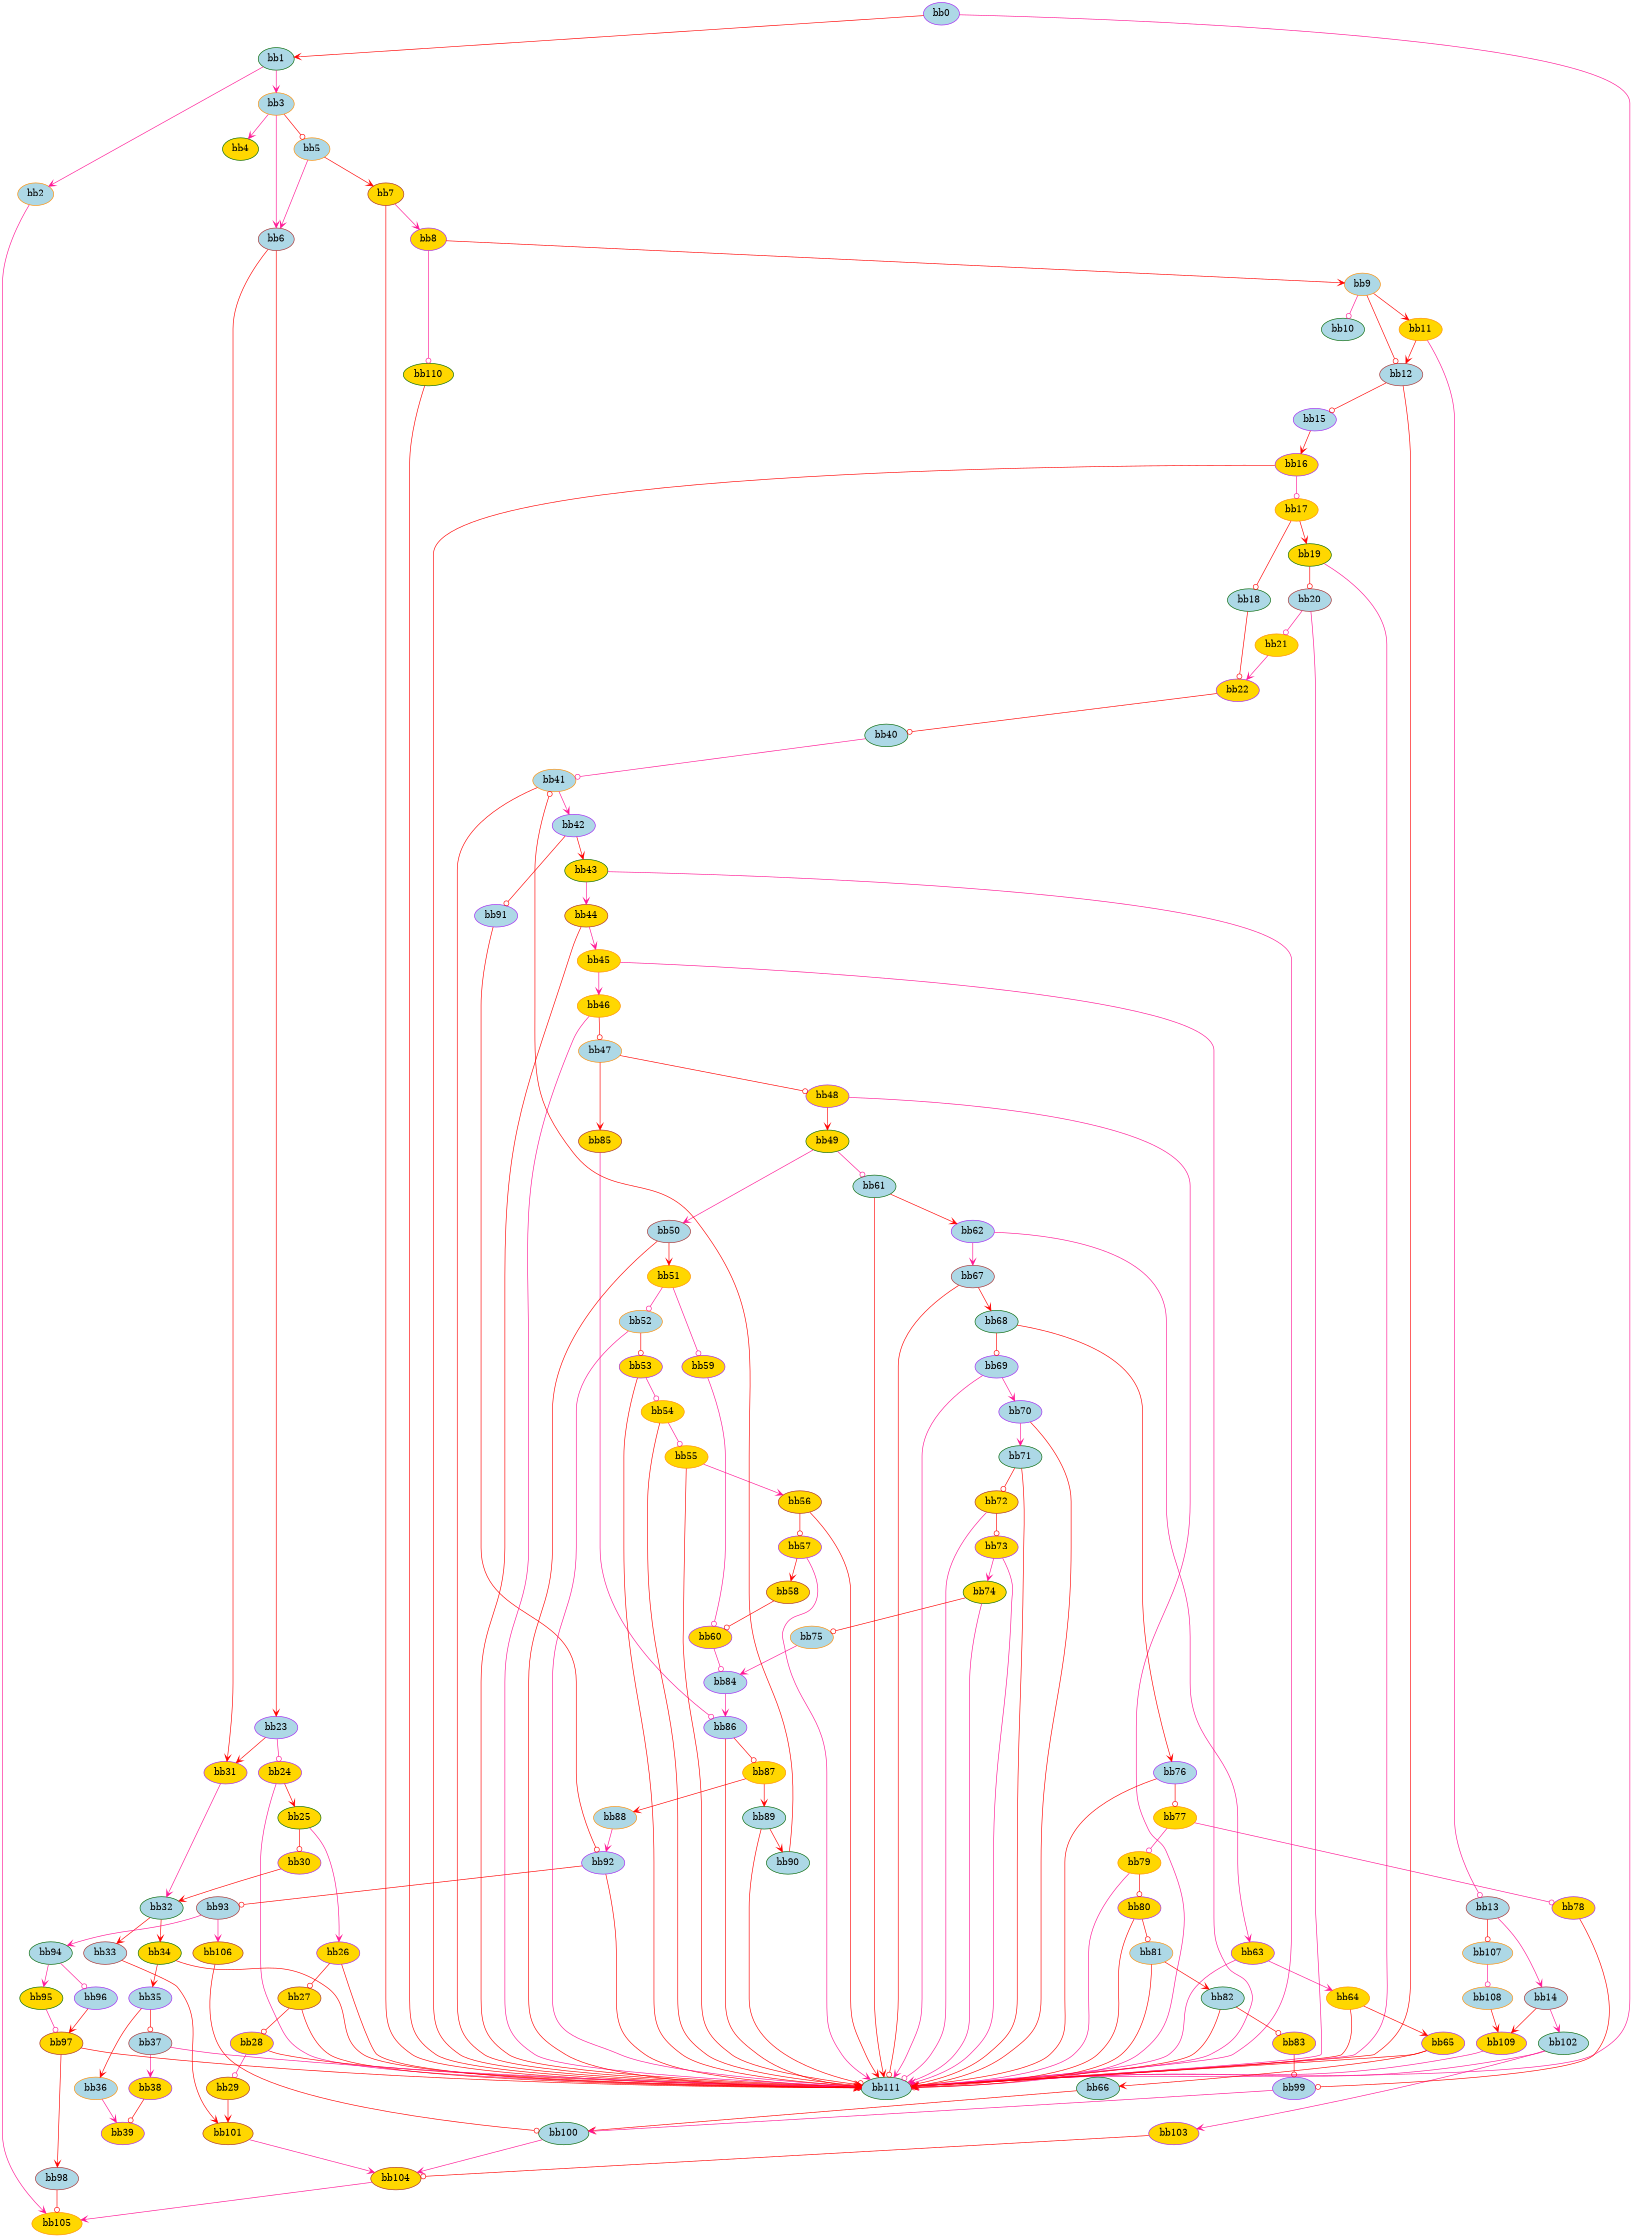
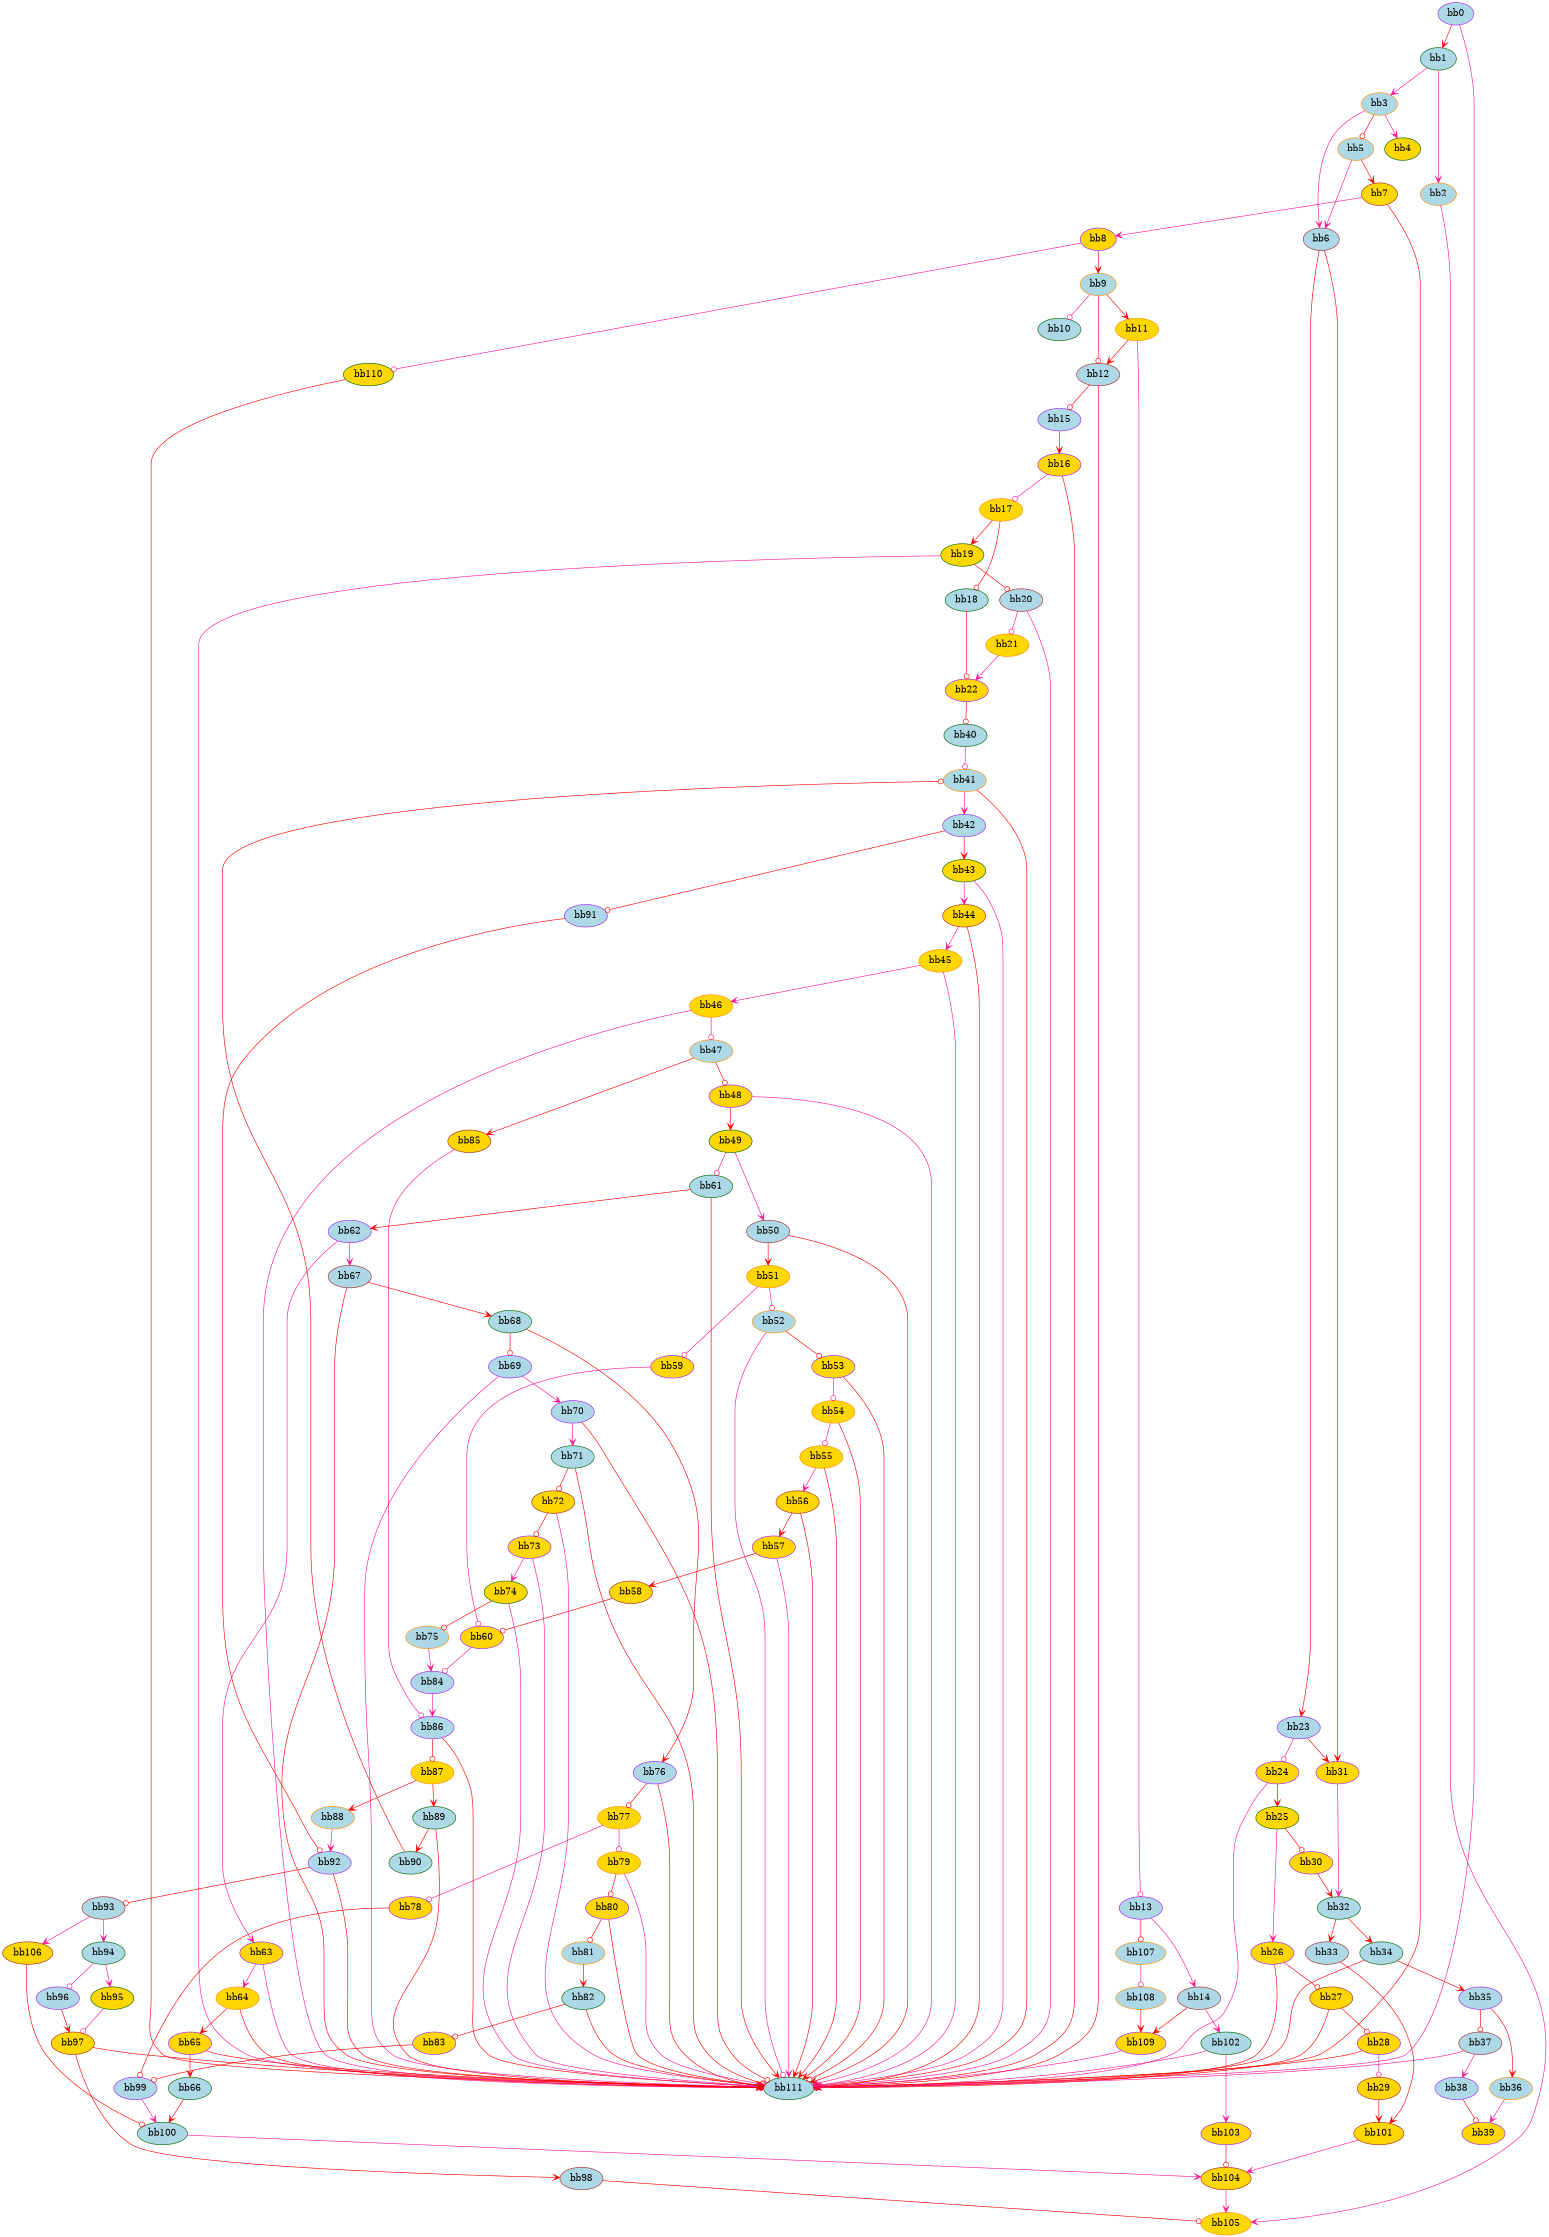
edge "bb46" -> "bb47": color red -> deeppink
edge "bb56" -> "bb57": arrowhead odot -> vee
node "bb13": color brown -> purple
node "bb34": fillcolor gold -> lightblue
edge "bb81" -> "bb111": removed
node "bb38": fillcolor gold -> lightblue
